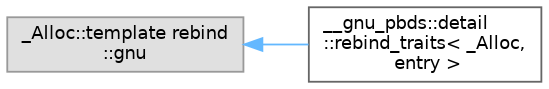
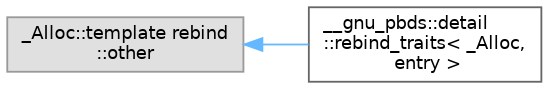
node "_Alloc::template rebind ::gnu": label "_Alloc::template rebind ::gnu" -> "_Alloc::template rebind ::other"
